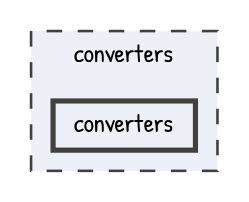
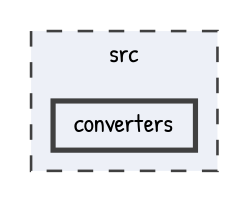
cluster "converters": label "converters" -> "src"
